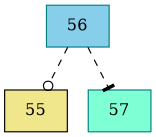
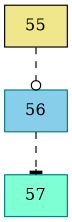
edge "56" -> "55": reversed
